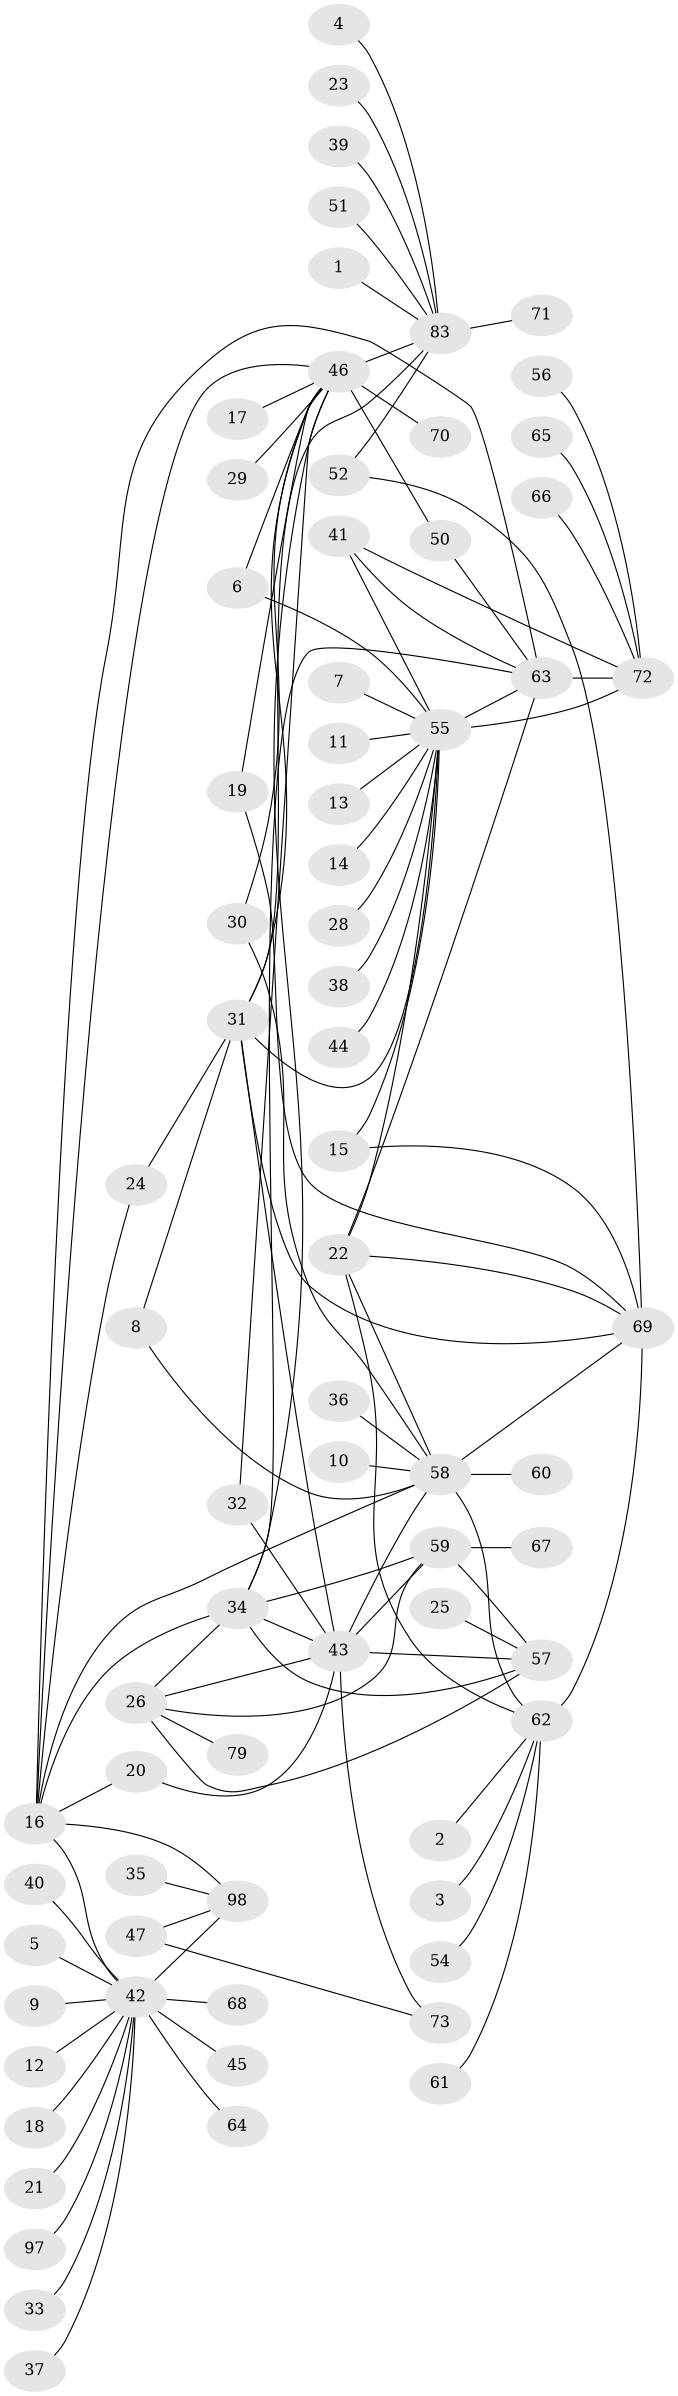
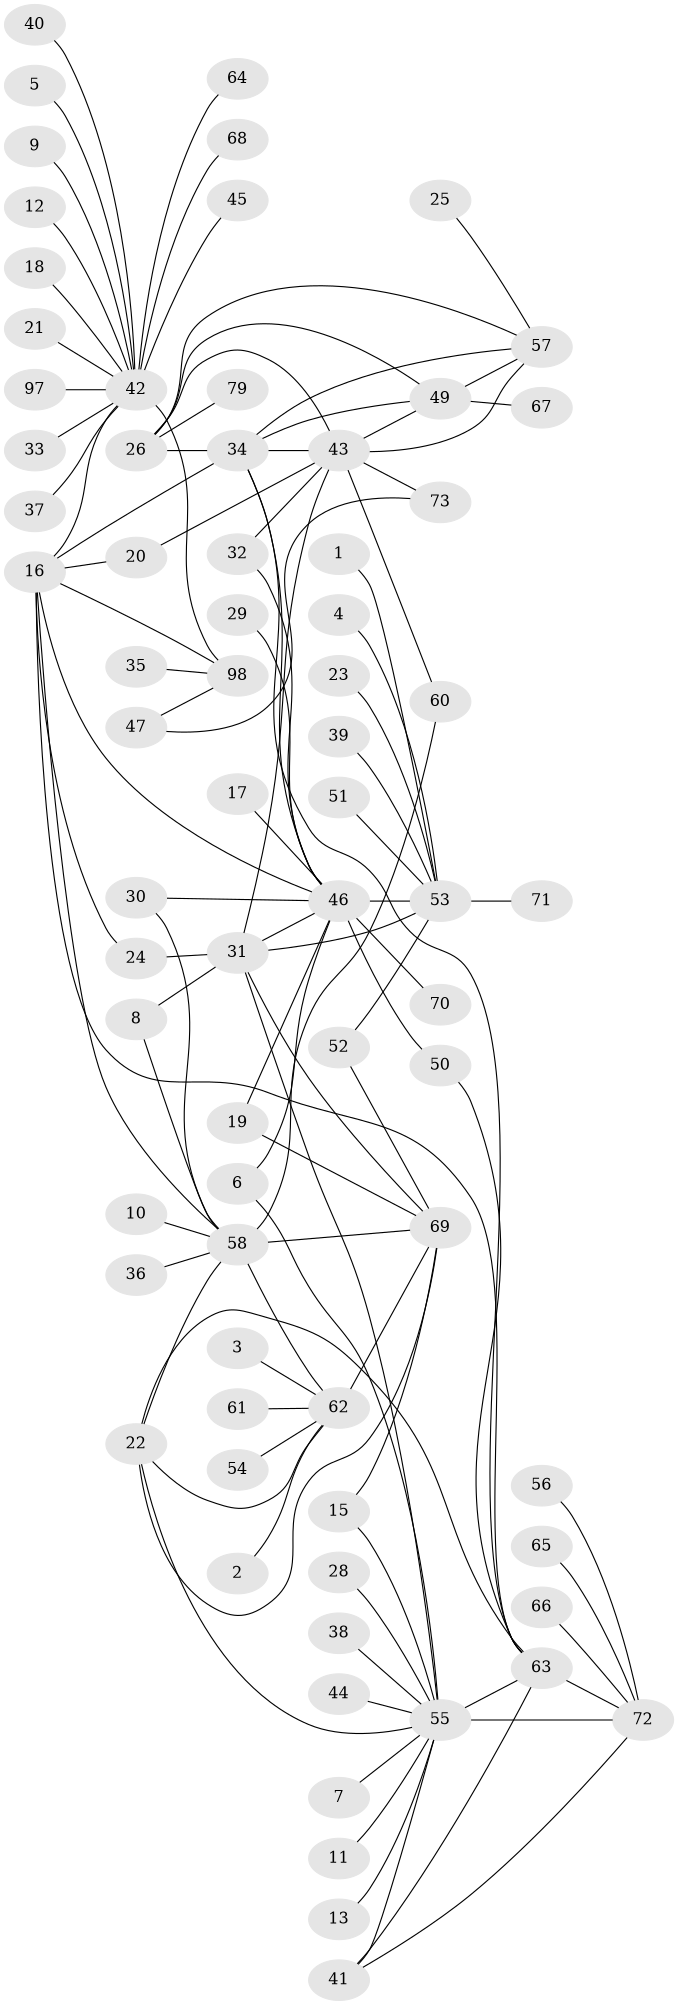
node "83": label "83" -> "53"
node "14": removed
node "59": label "59" -> "49"
edge "58" -- "43": now "60" -- "43"
